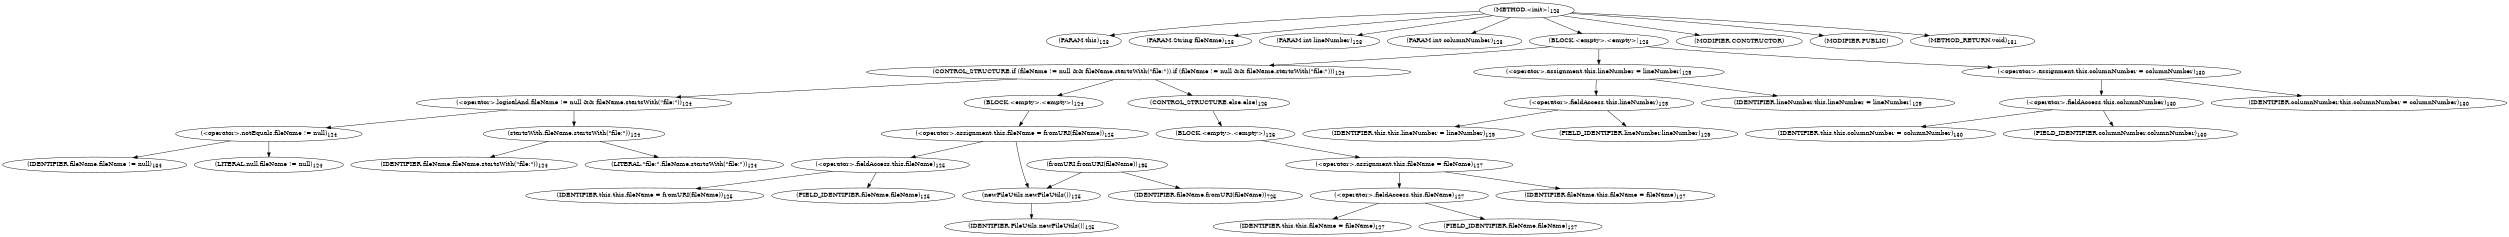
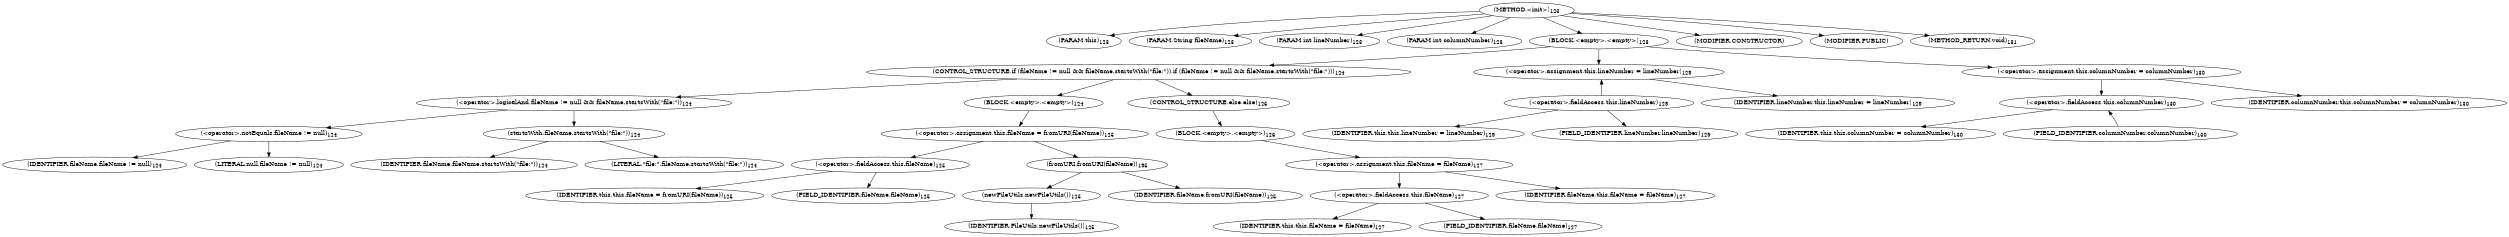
edge "(<operator>.assignment,this.lineNumber = lineNumber)" -> "(<operator>.fieldAccess,this.lineNumber)": reversed
edge "(<operator>.fieldAccess,this.columnNumber)" -> "(FIELD_IDENTIFIER,columnNumber,columnNumber)": reversed
edge "(<operator>.assignment,this.fileName = fromURI(fileName))" -> "(newFileUtils,newFileUtils())": now "(<operator>.assignment,this.fileName = fromURI(fileName))" -> "(fromURI,fromURI(fileName))"
node "(IDENTIFIER,fileName,fileName != null)": text "134" -> "124"
node "(IDENTIFIER,fileName,fromURI(fileName))": text "725" -> "125"
